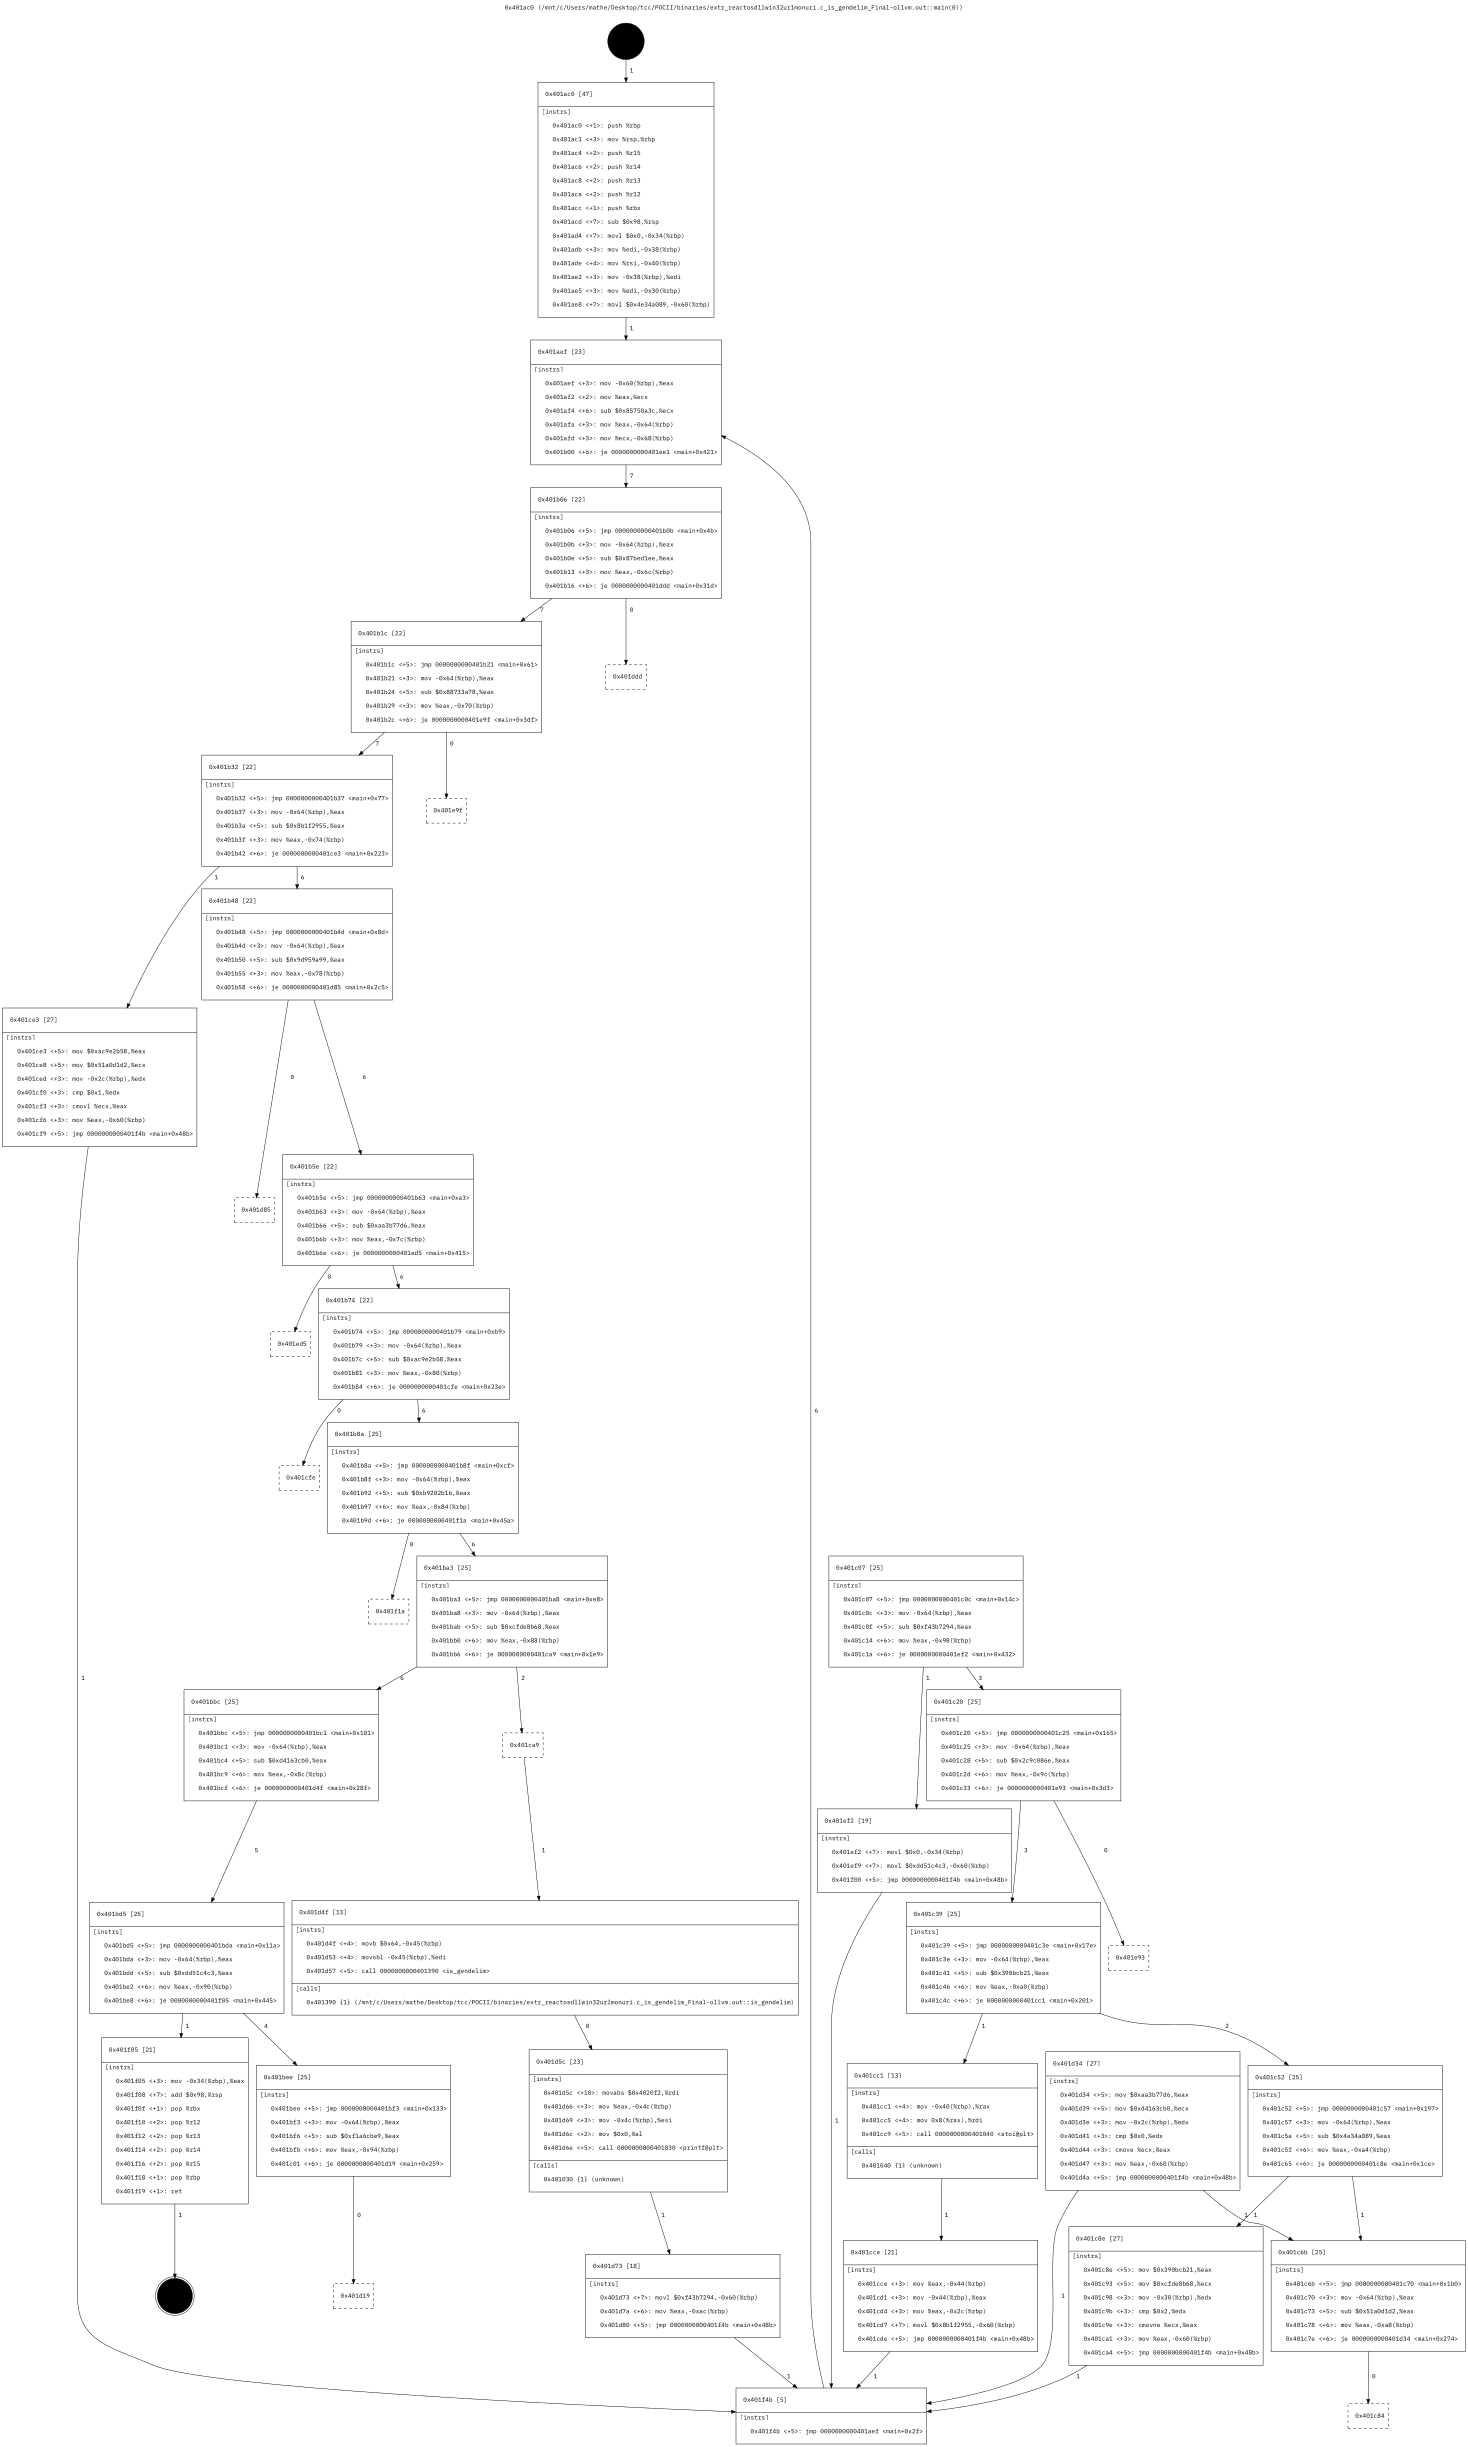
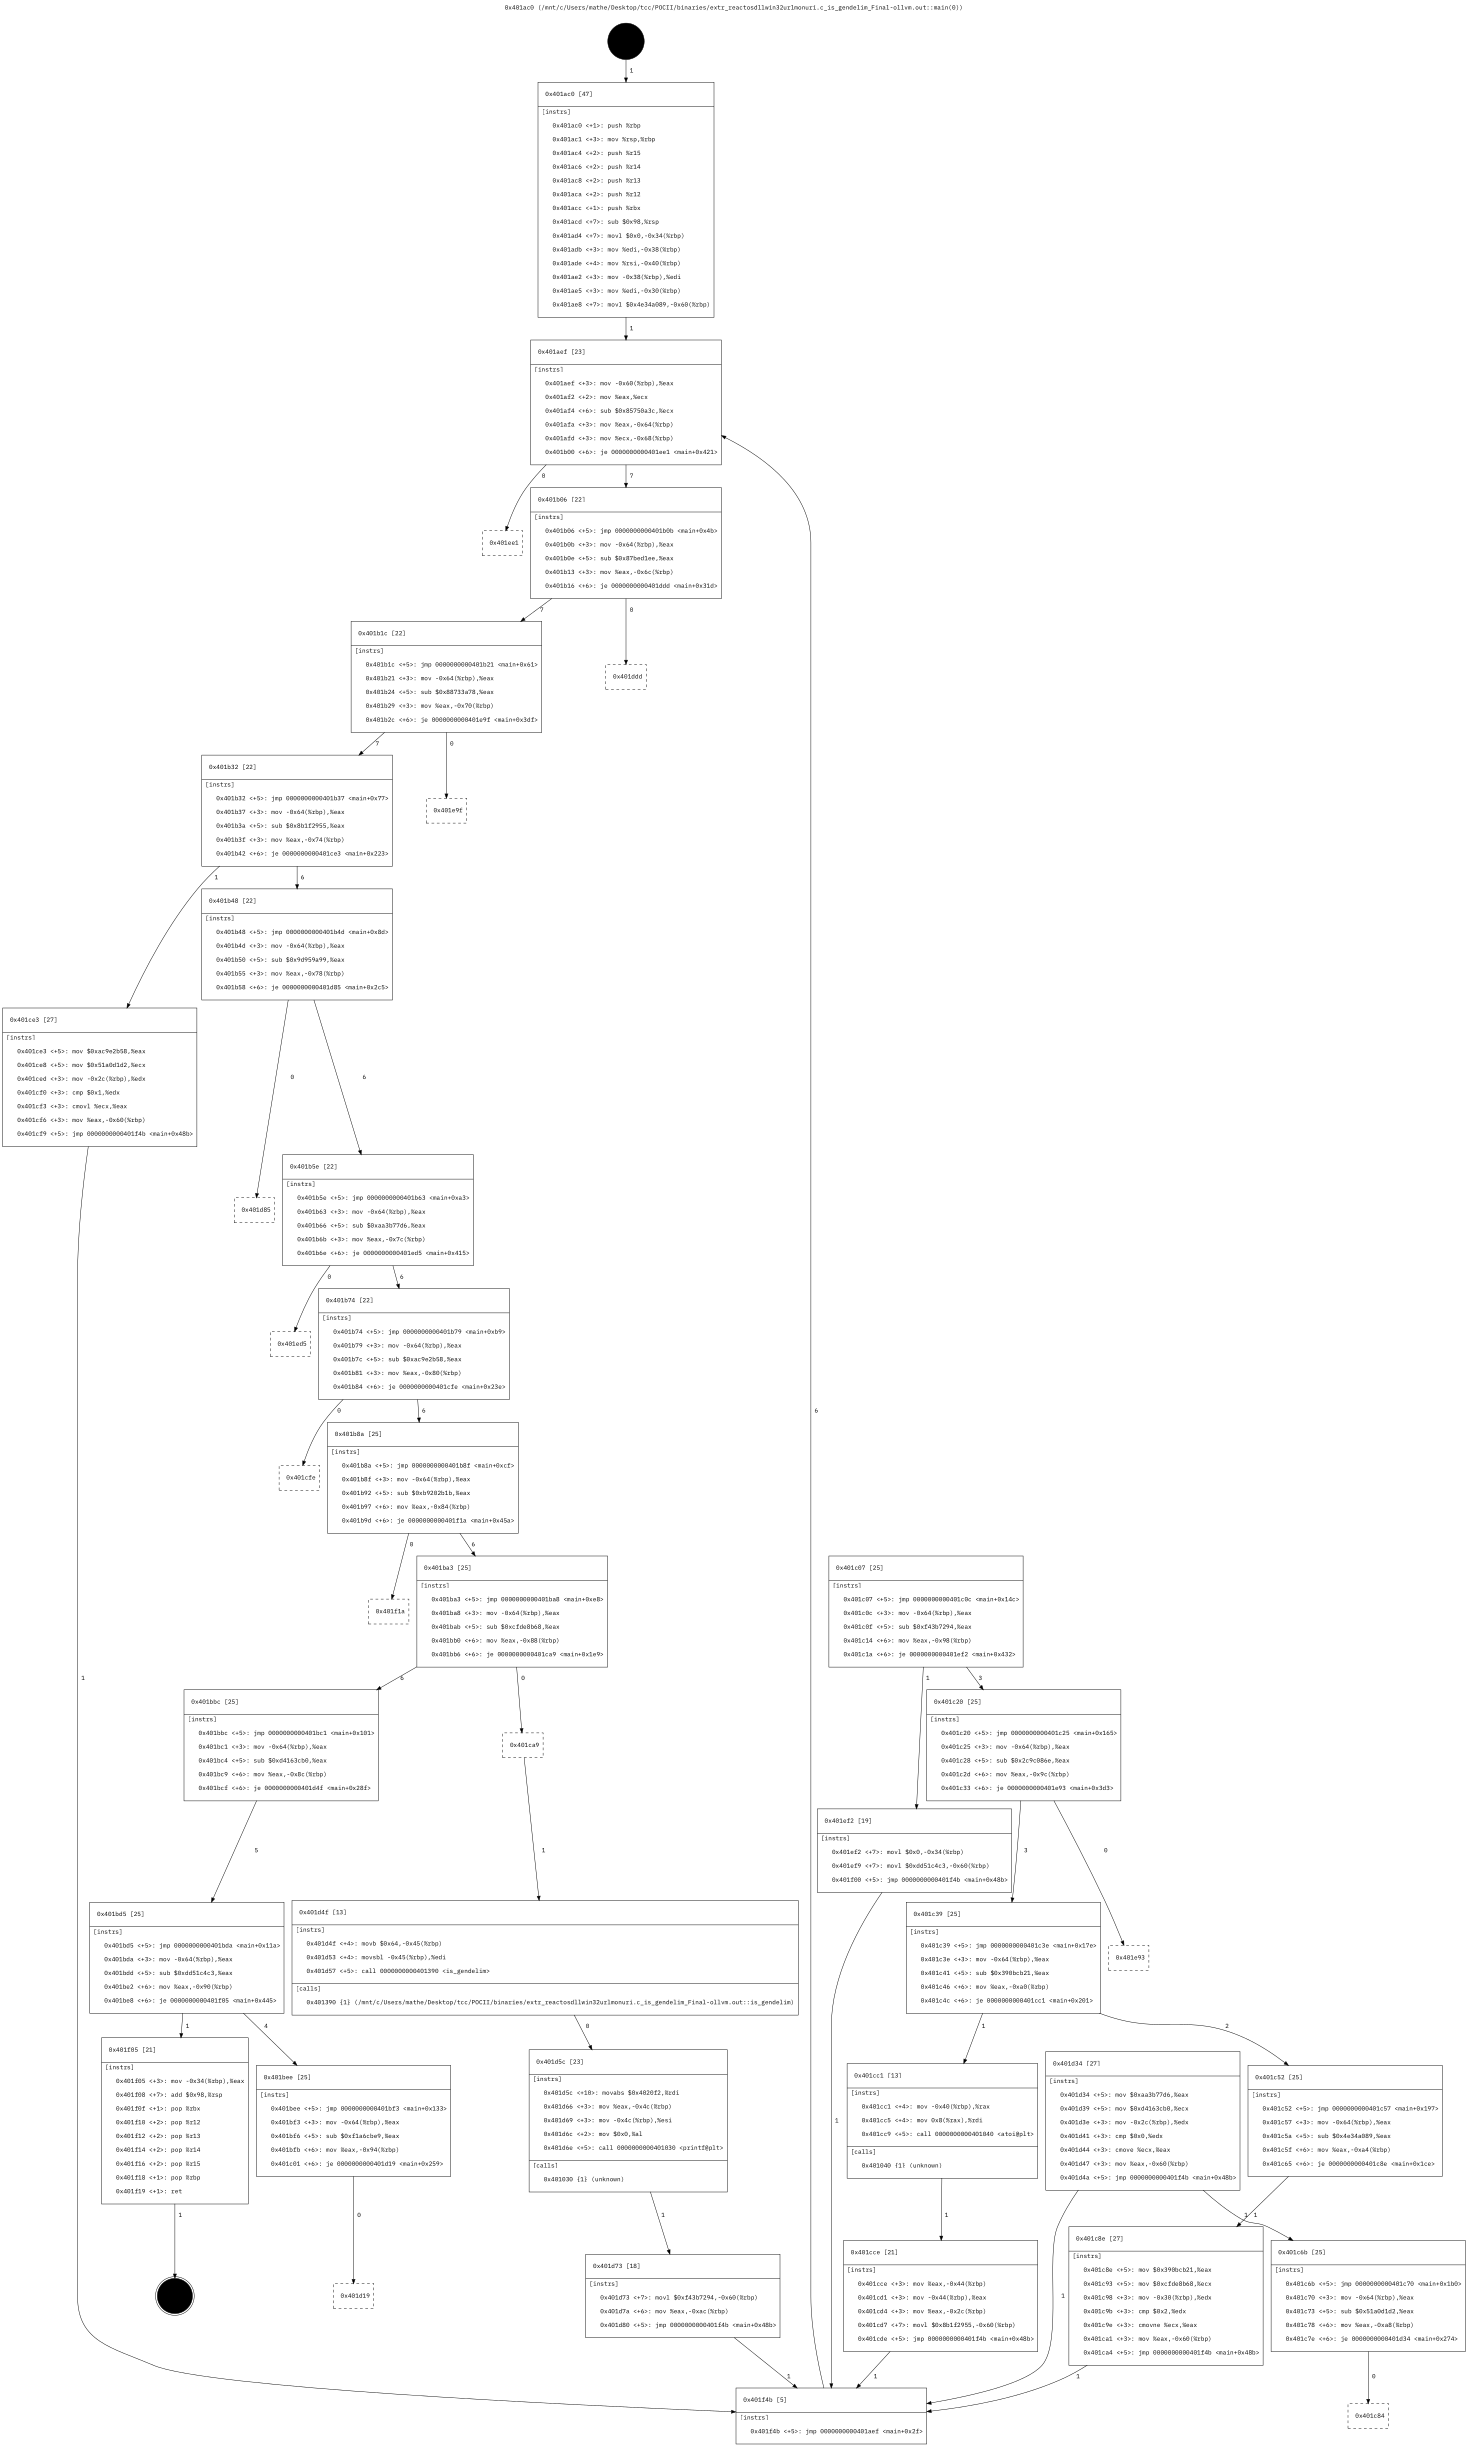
node "0x401ee1": added
edge "0x401ba3 [25]" -> "0x401ca9": label " 2" -> " 0"
edge "0x401c52 [25]" -> "0x401c6b [25]": removed, label "1"
